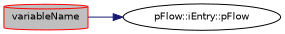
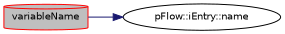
node "pFlow::iEntry::pFlow": label "pFlow::iEntry::pFlow" -> "pFlow::iEntry::name"
